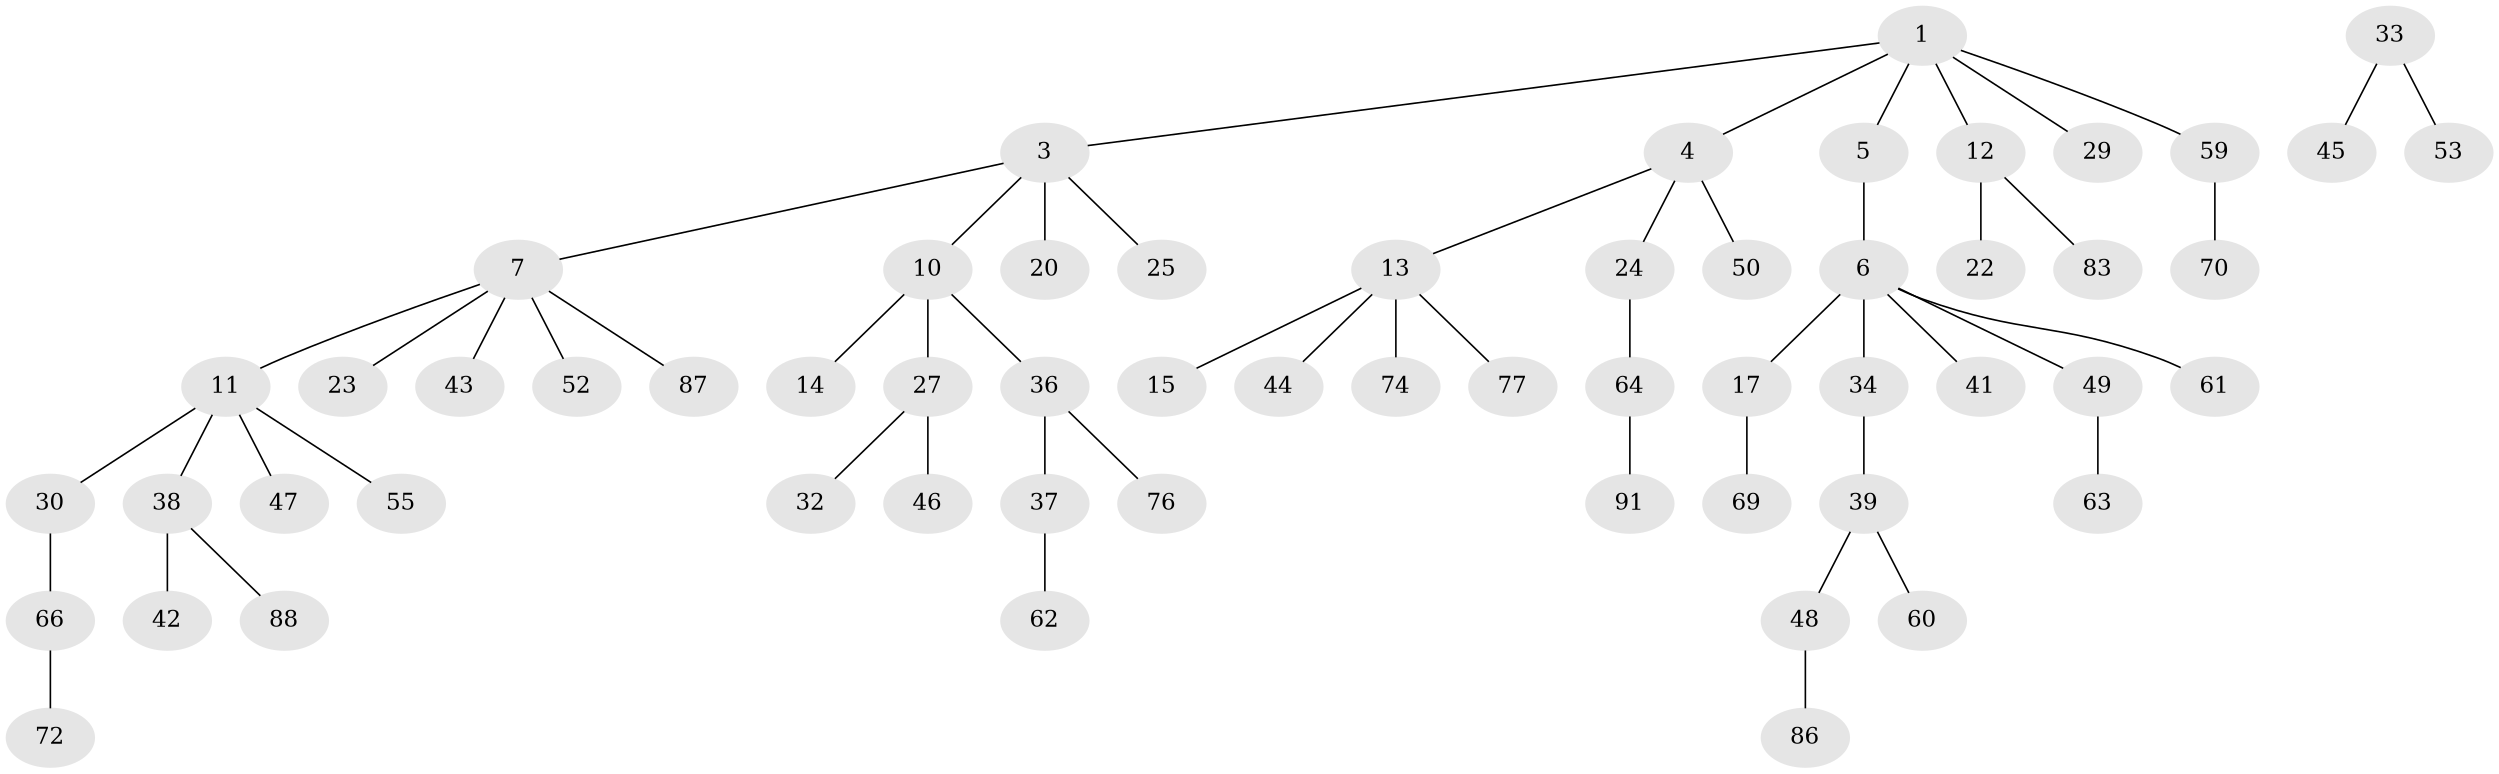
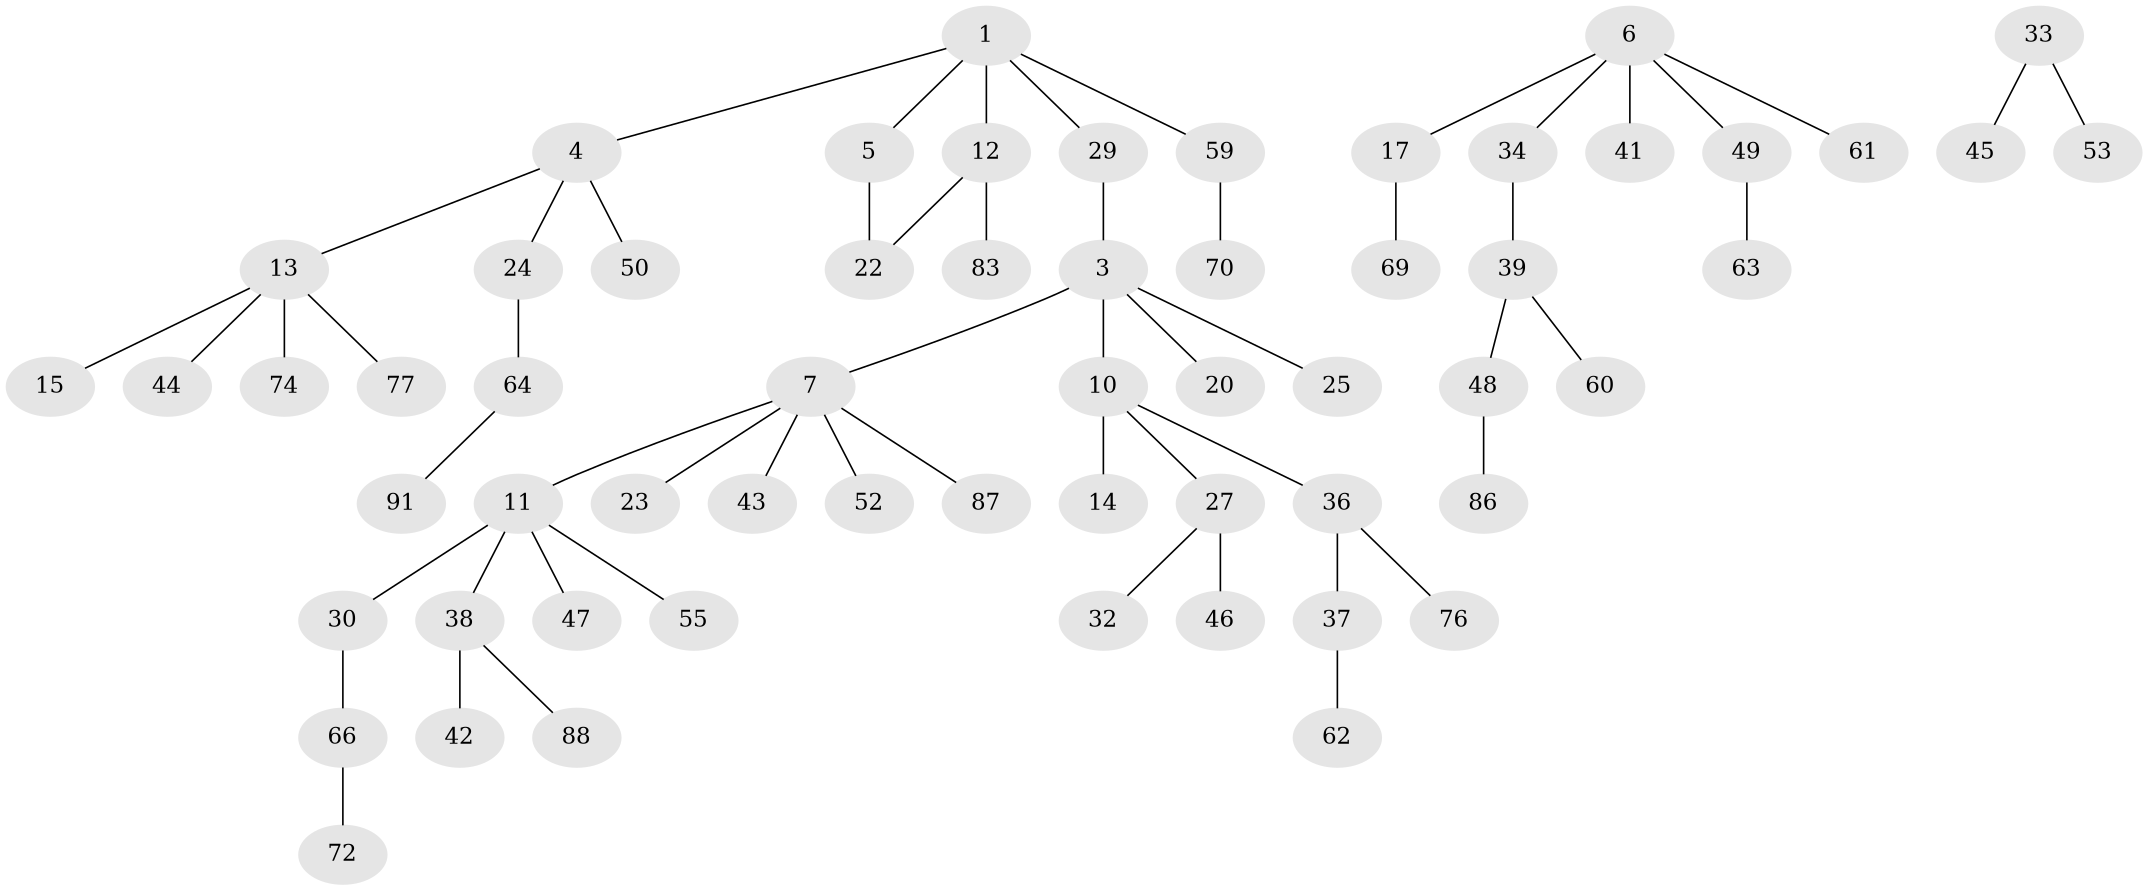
edge "1" -- "3": now "29" -- "3"
edge "5" -- "6": now "5" -- "22"
